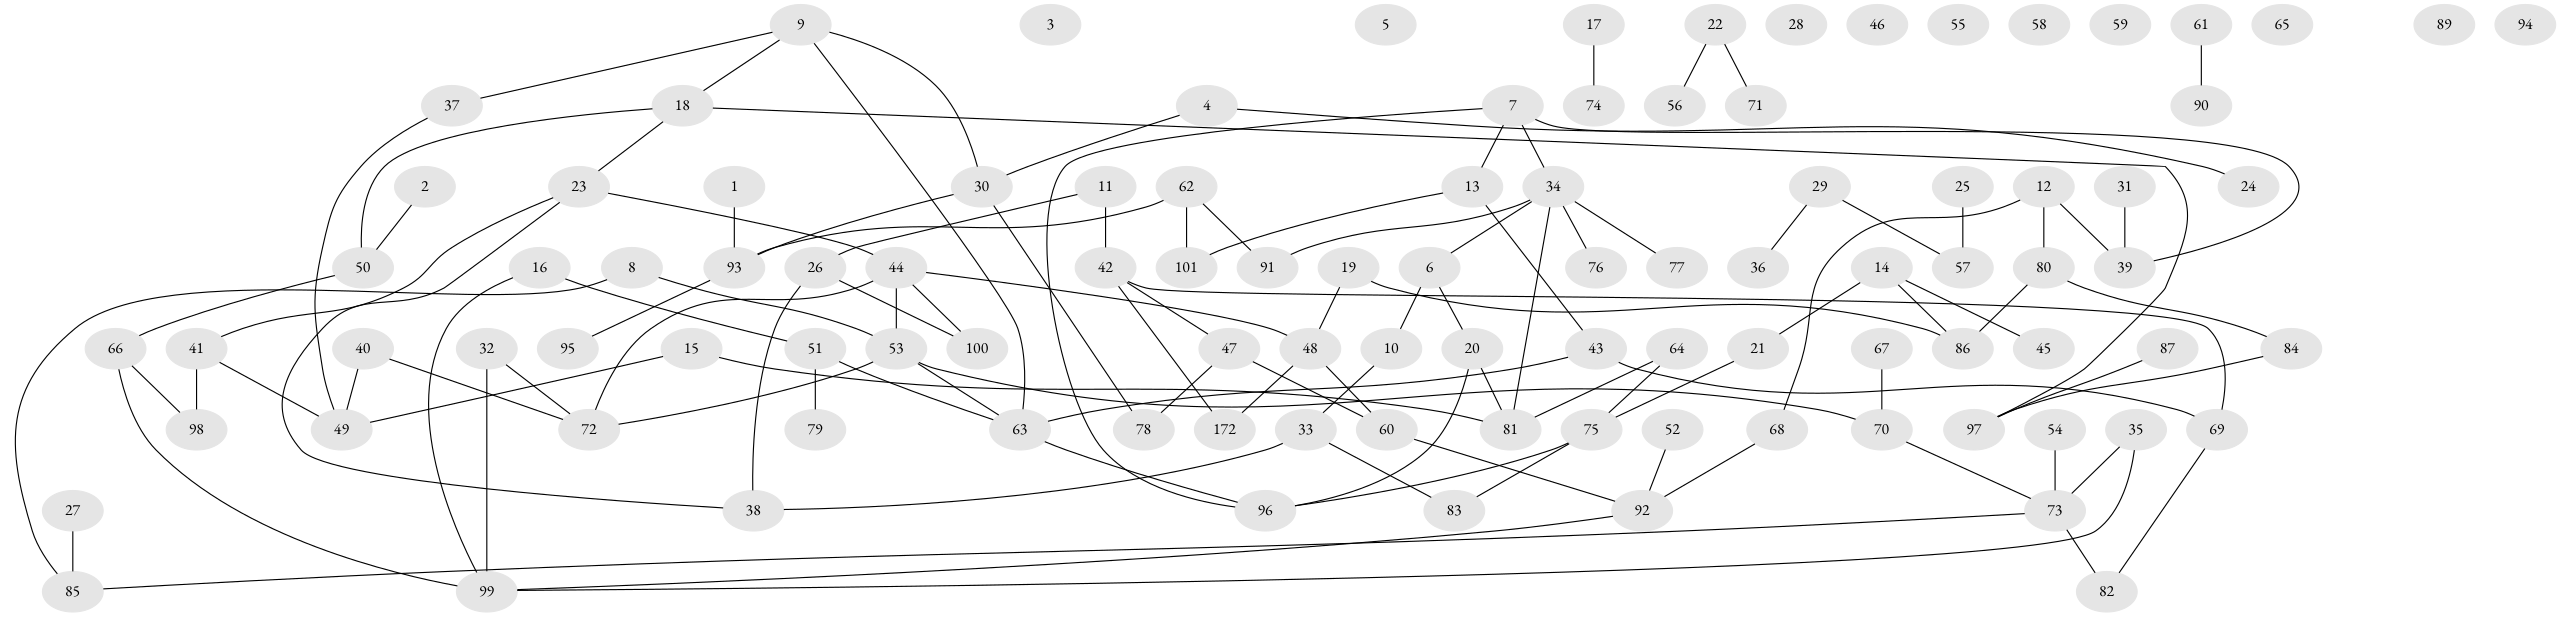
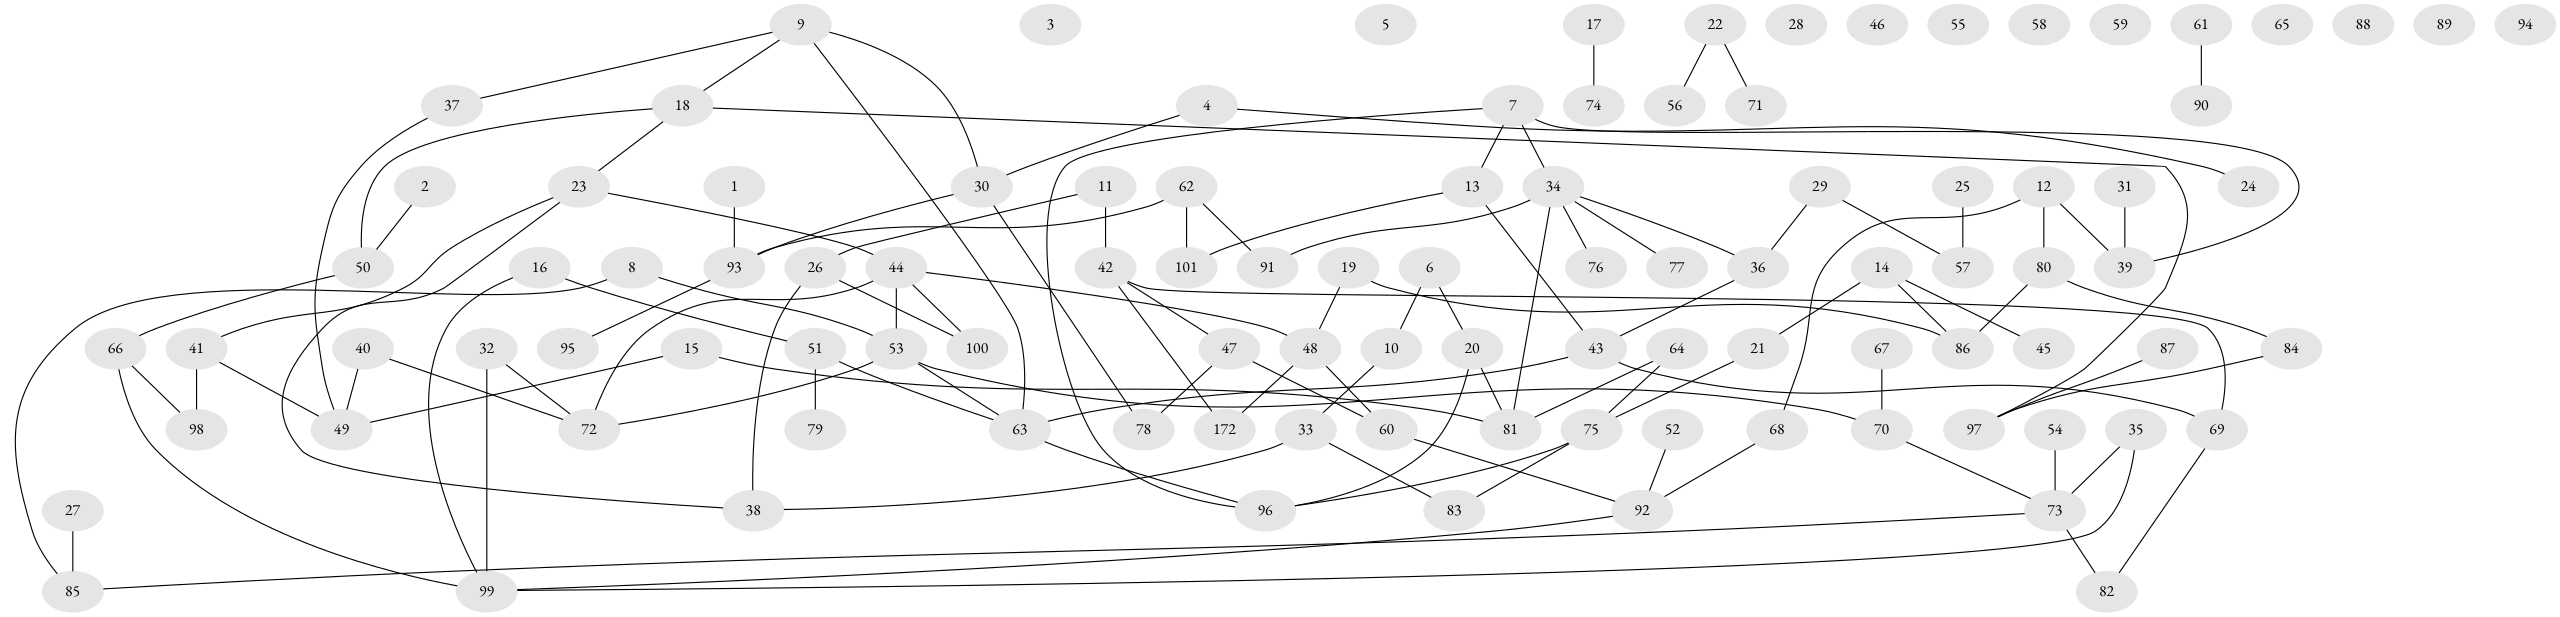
node "88": added
edge "34" -- "6": now "34" -- "36"
edge "36" -- "43": added
